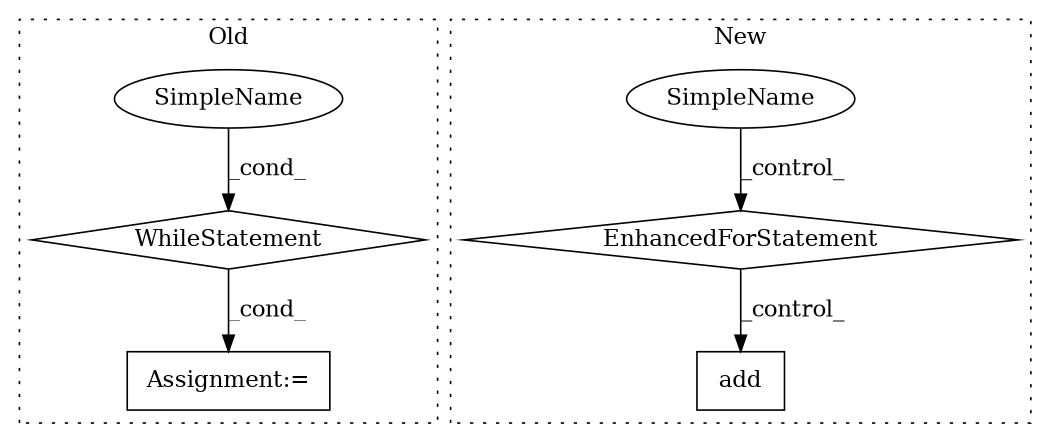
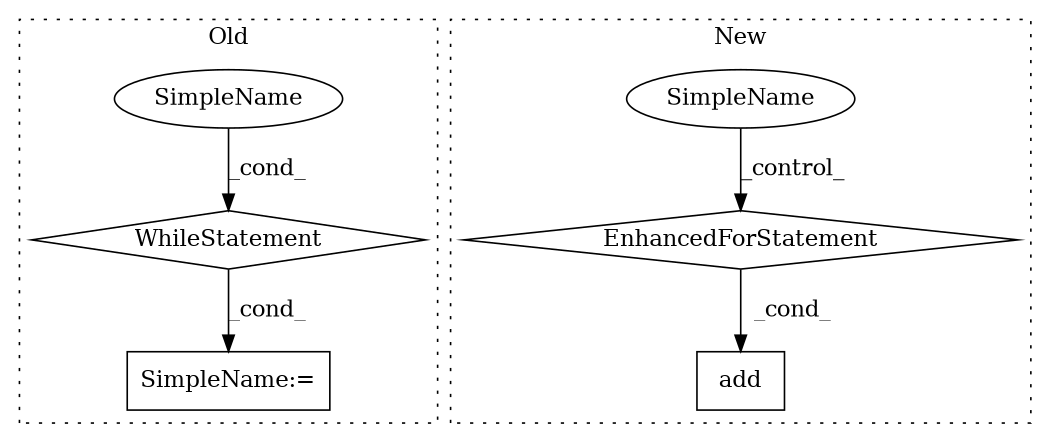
edge "EnhancedForStatement" -> "add": label "_control_" -> "_cond_"
node "Assignment:=": label "Assignment:=" -> "SimpleName:="
